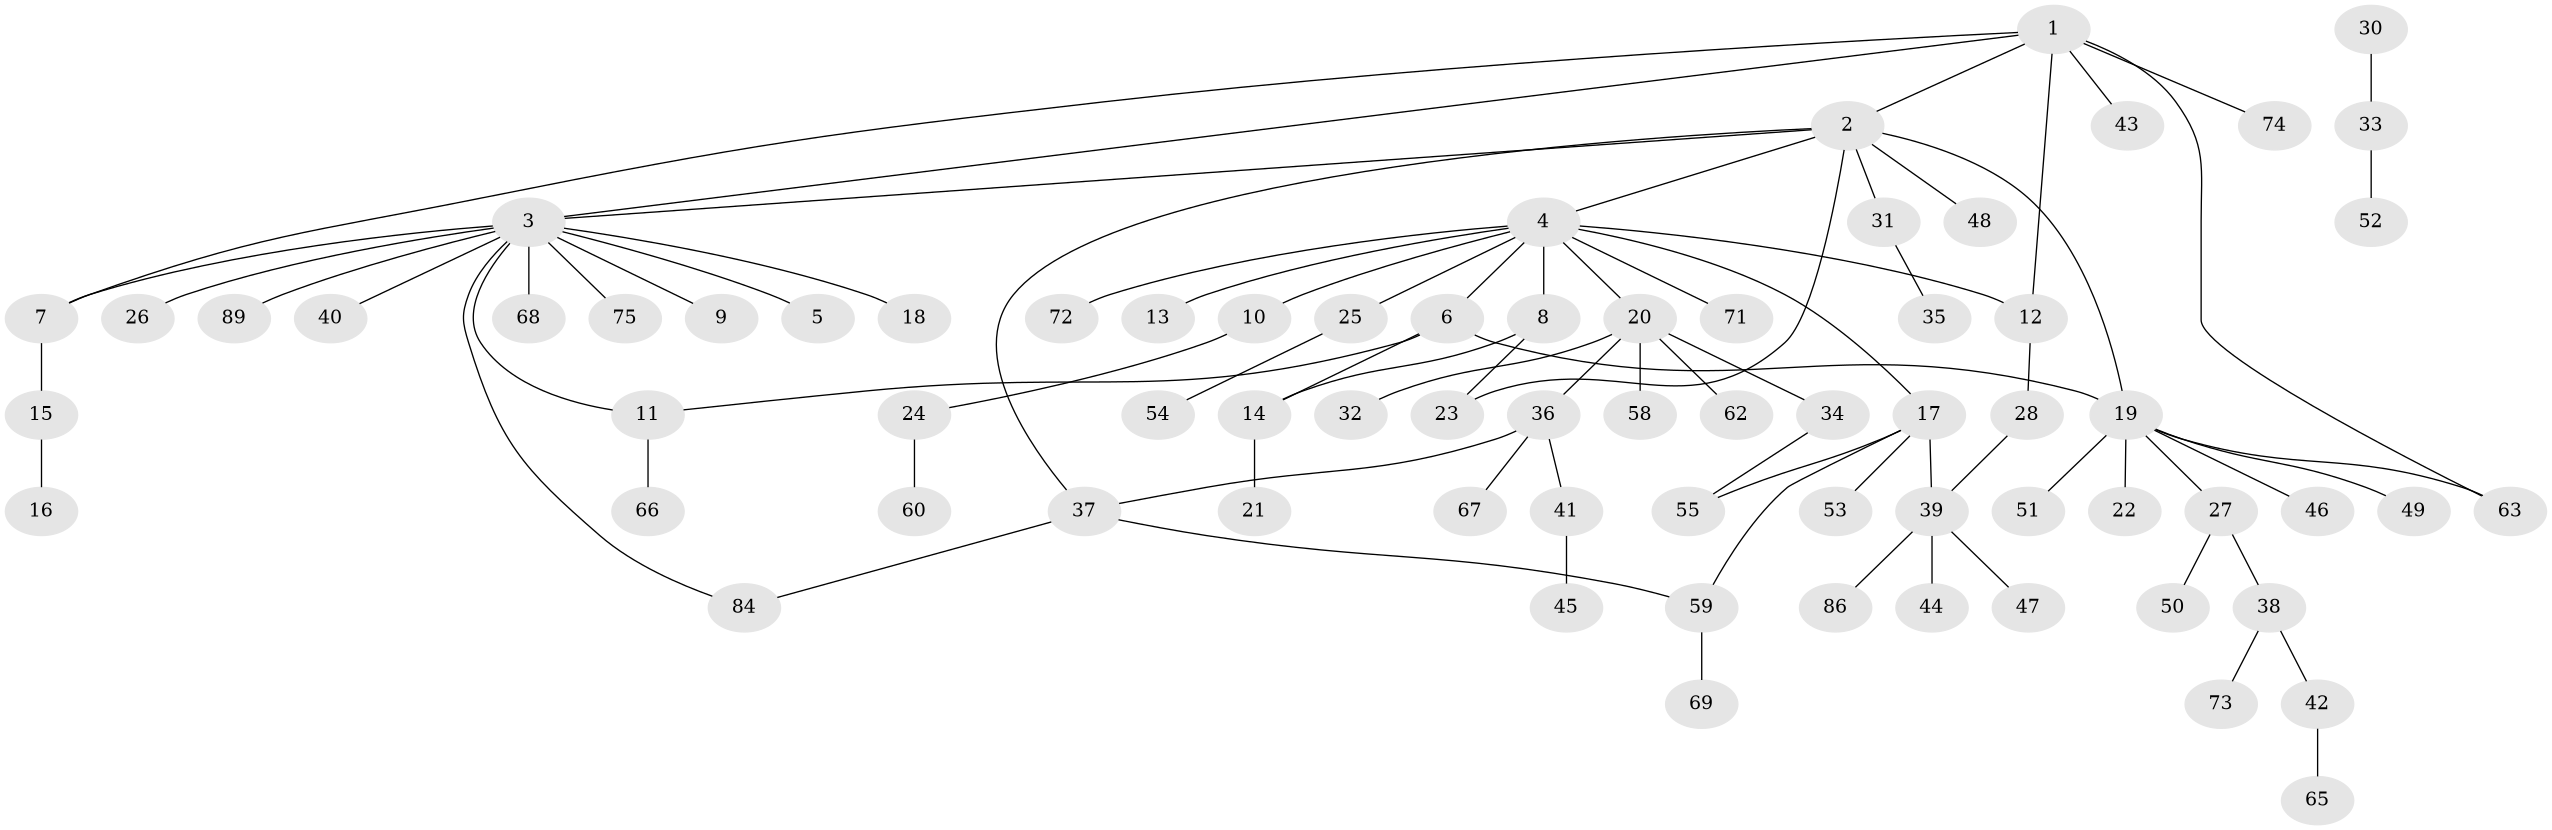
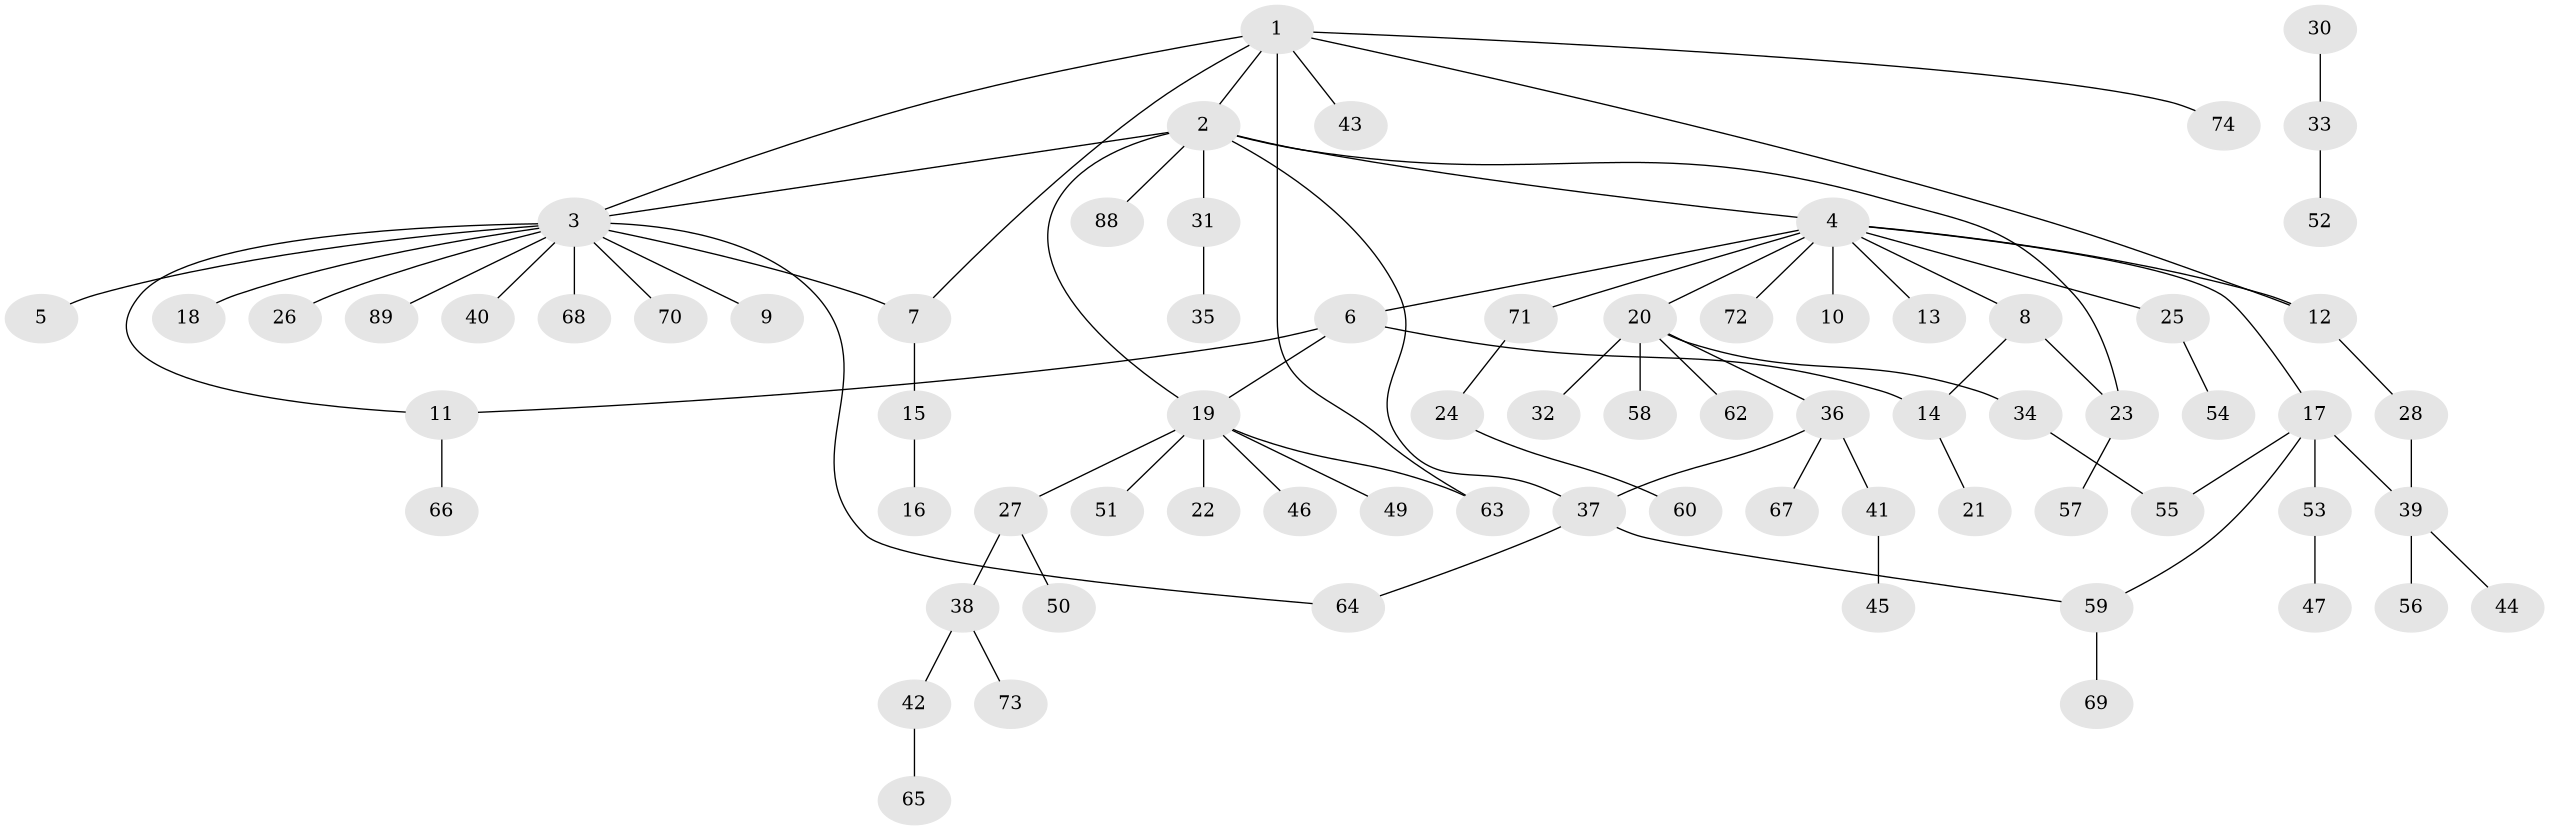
node "48": label "48" -> "88"
node "75": label "75" -> "70"
edge "10" -- "24": now "71" -- "24"
node "57": added
edge "39" -- "47": now "53" -- "47"
node "84": label "84" -> "64"
node "86": label "86" -> "56"
